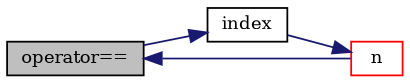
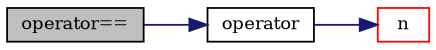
node "index": label "index" -> "operator"
edge "n" -> "operator==": removed
